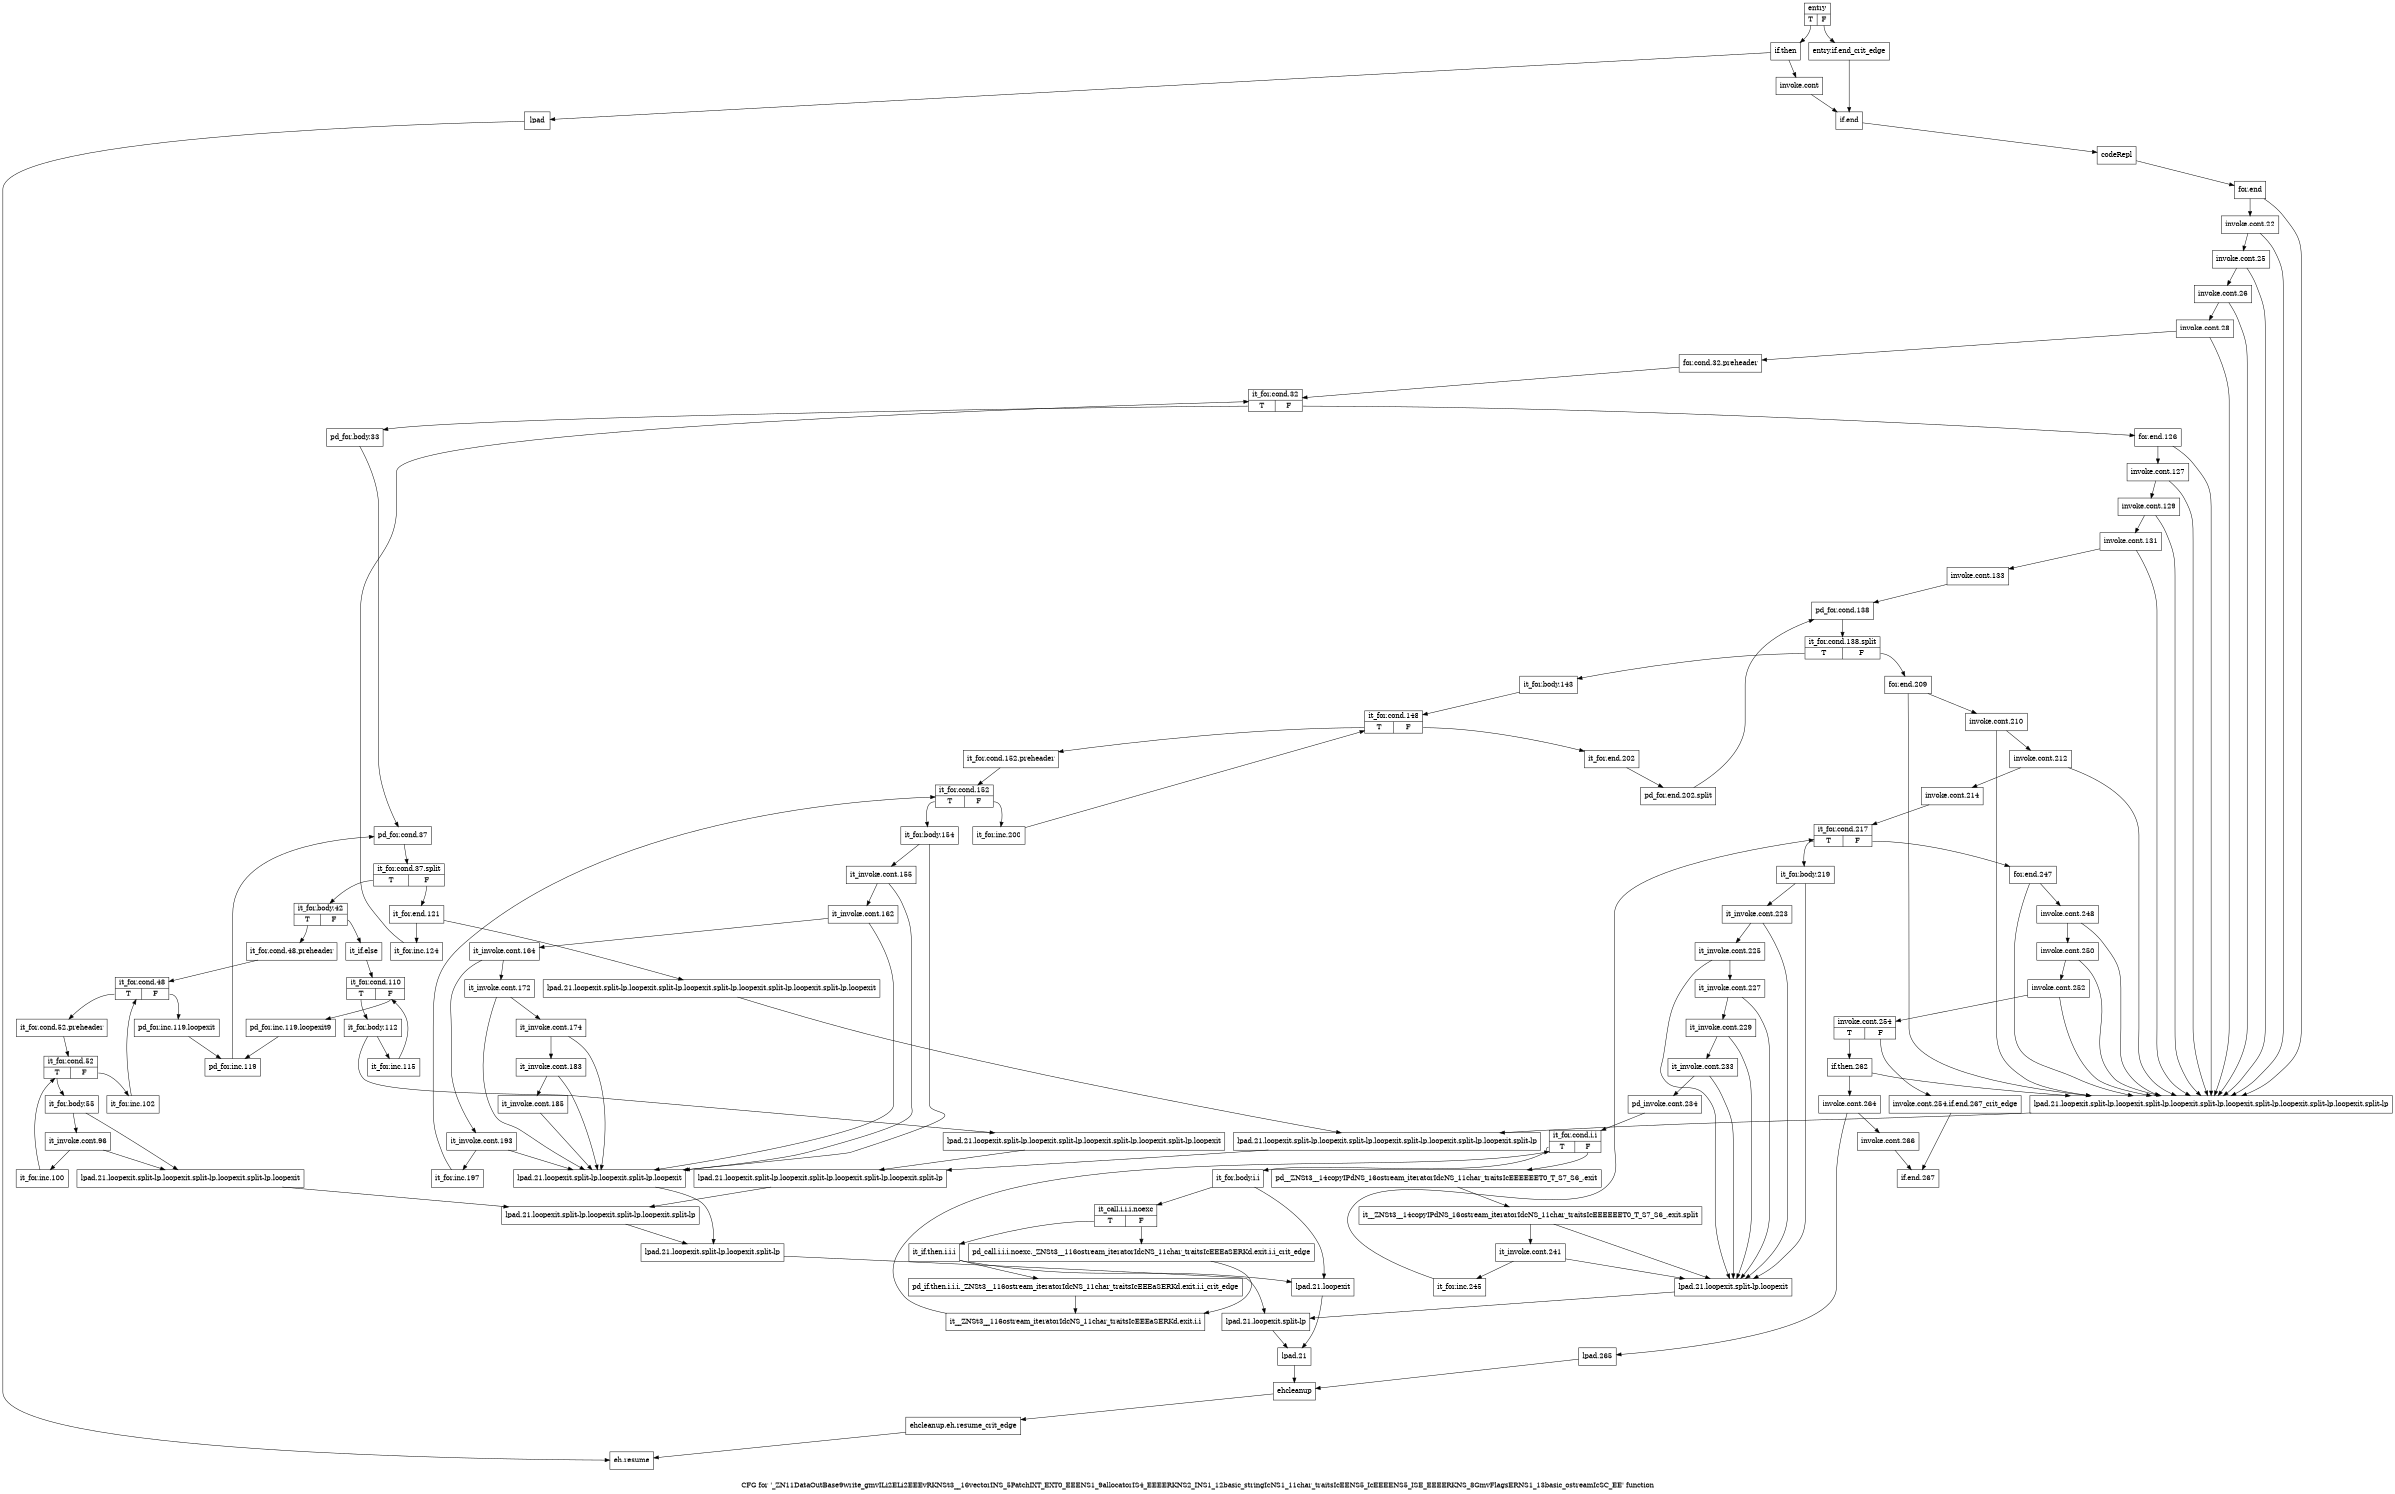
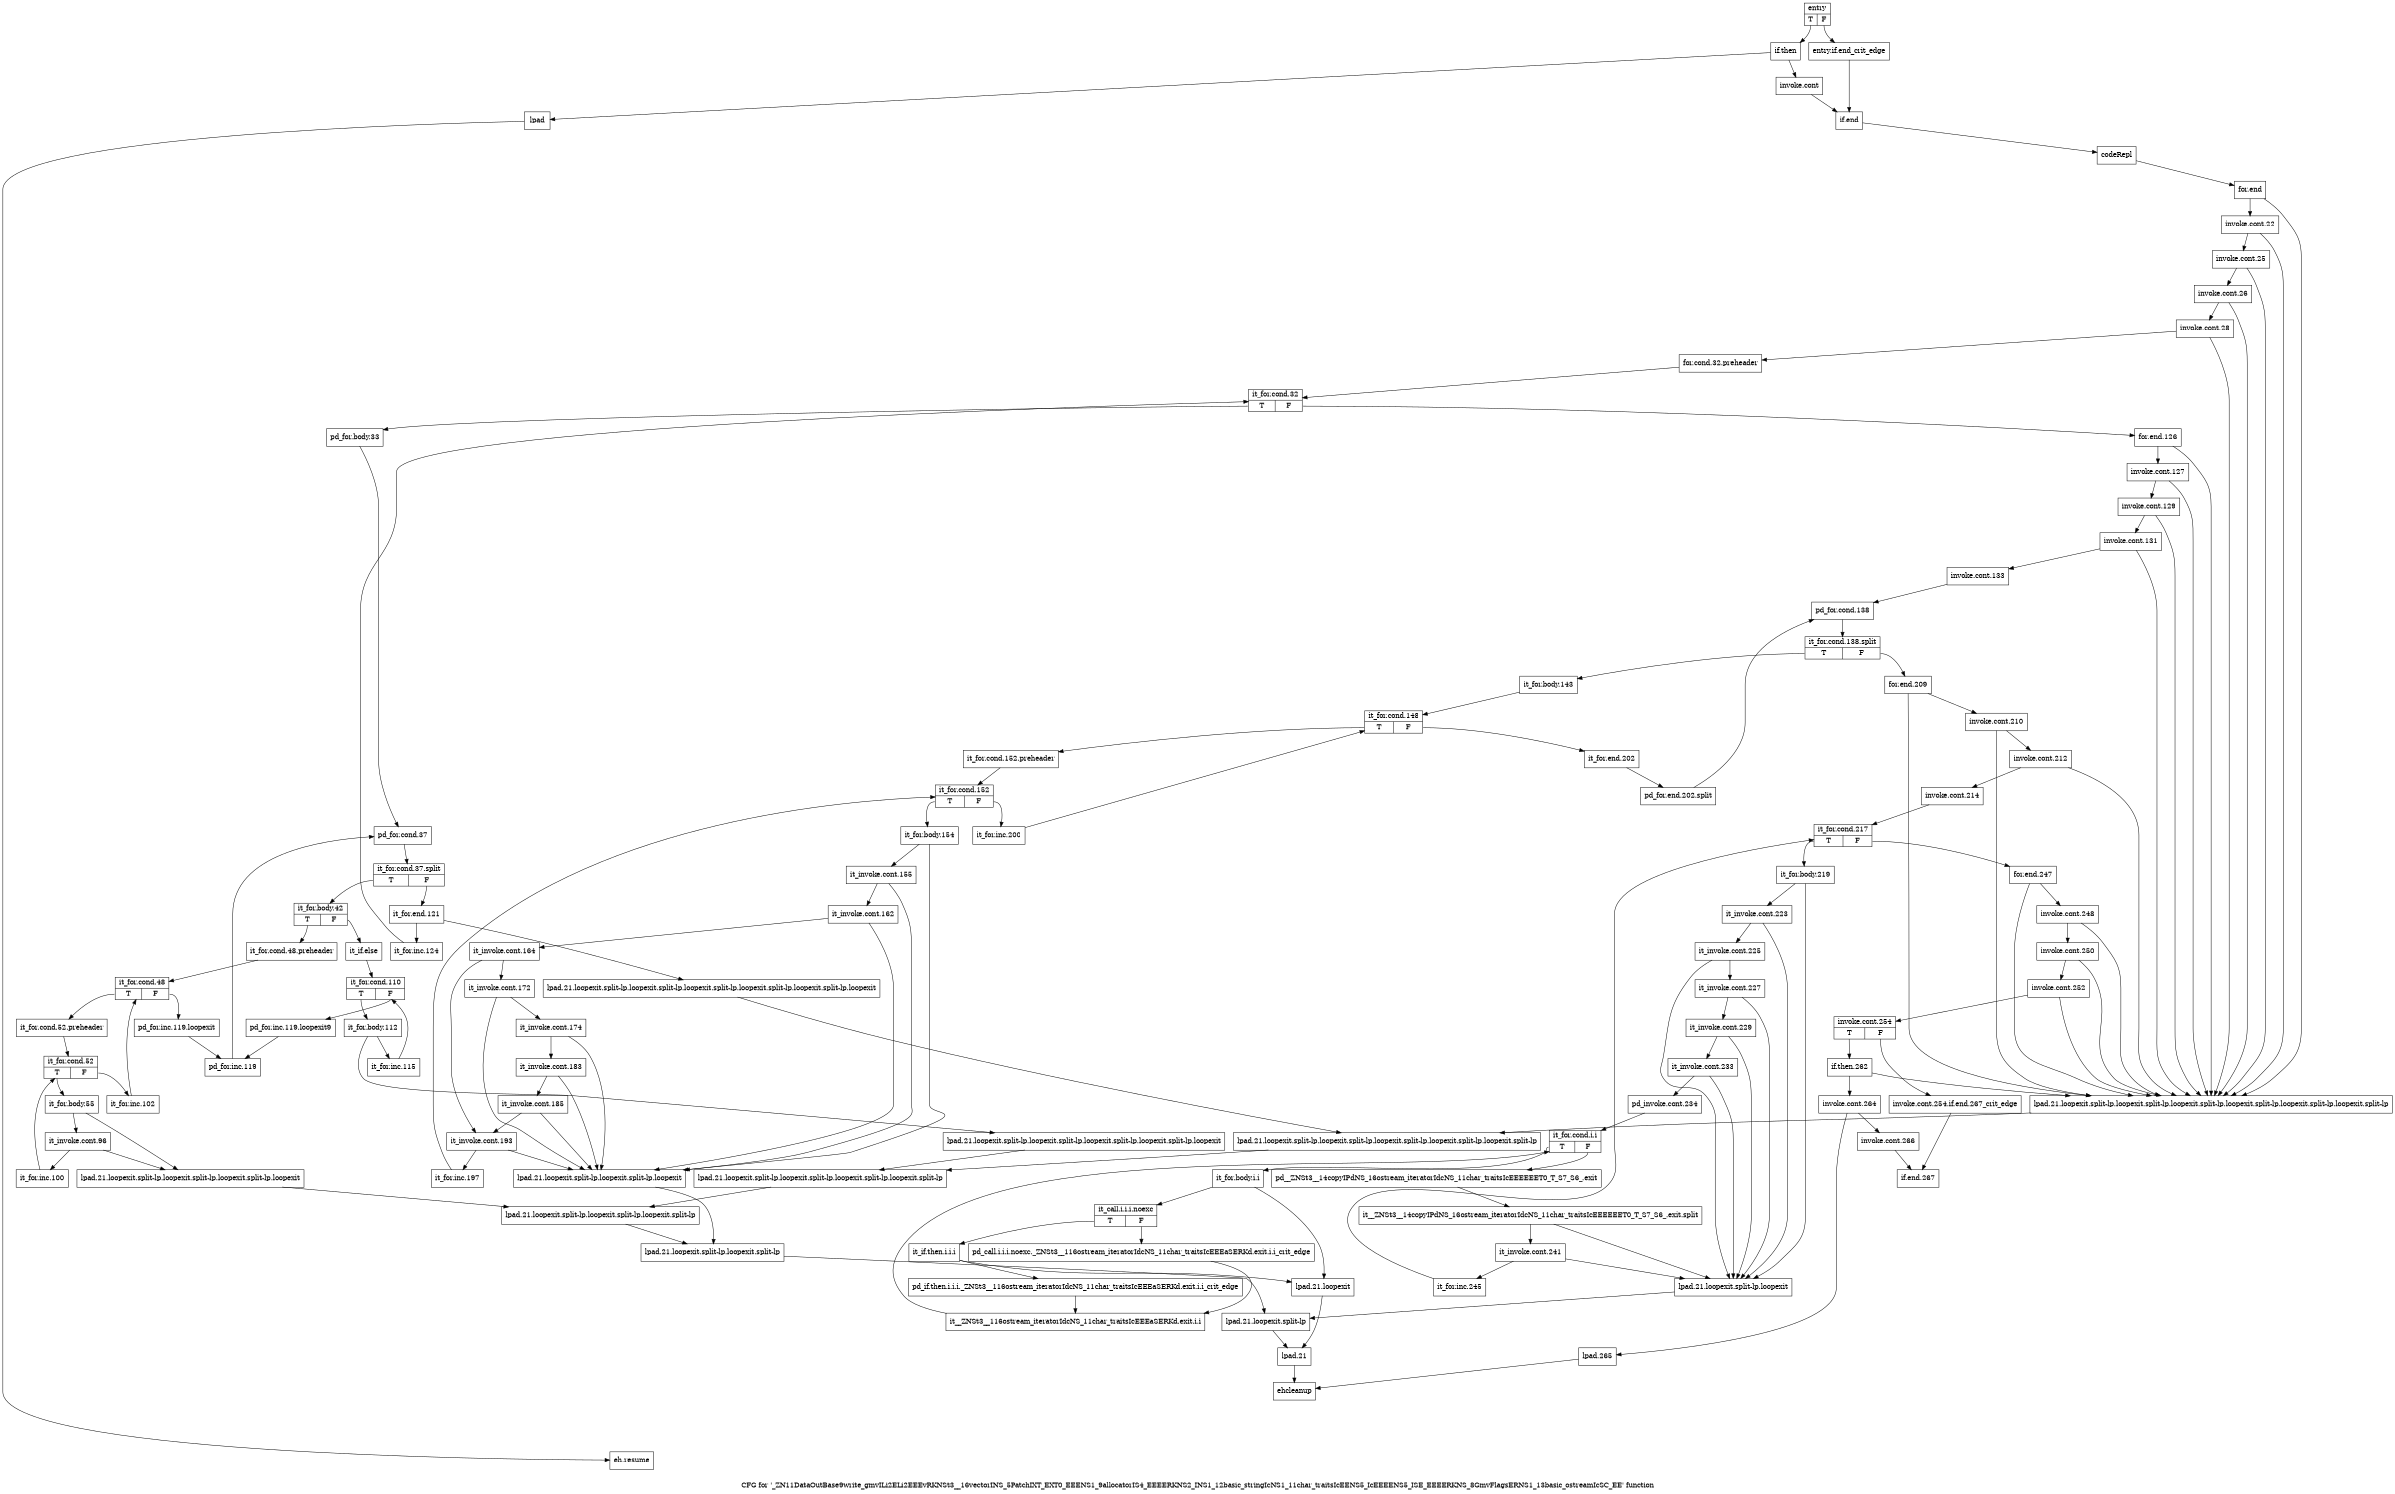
edge "it_invoke.cont.185" -> "it_invoke.cont.193": added
node "ehcleanup.eh.resume_crit_edge": removed
